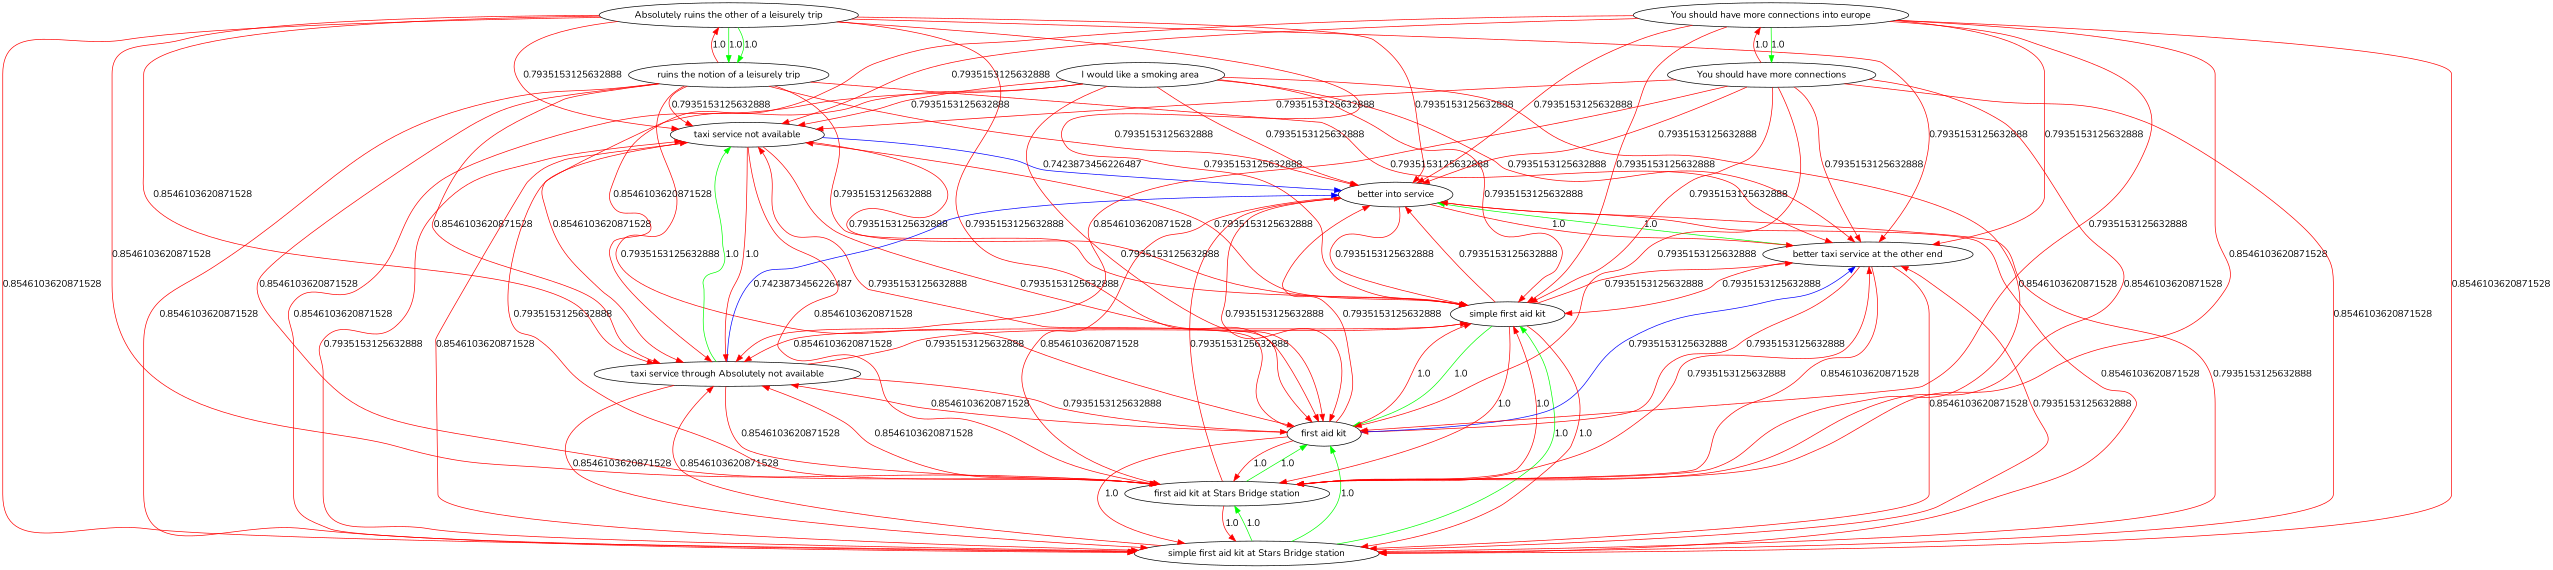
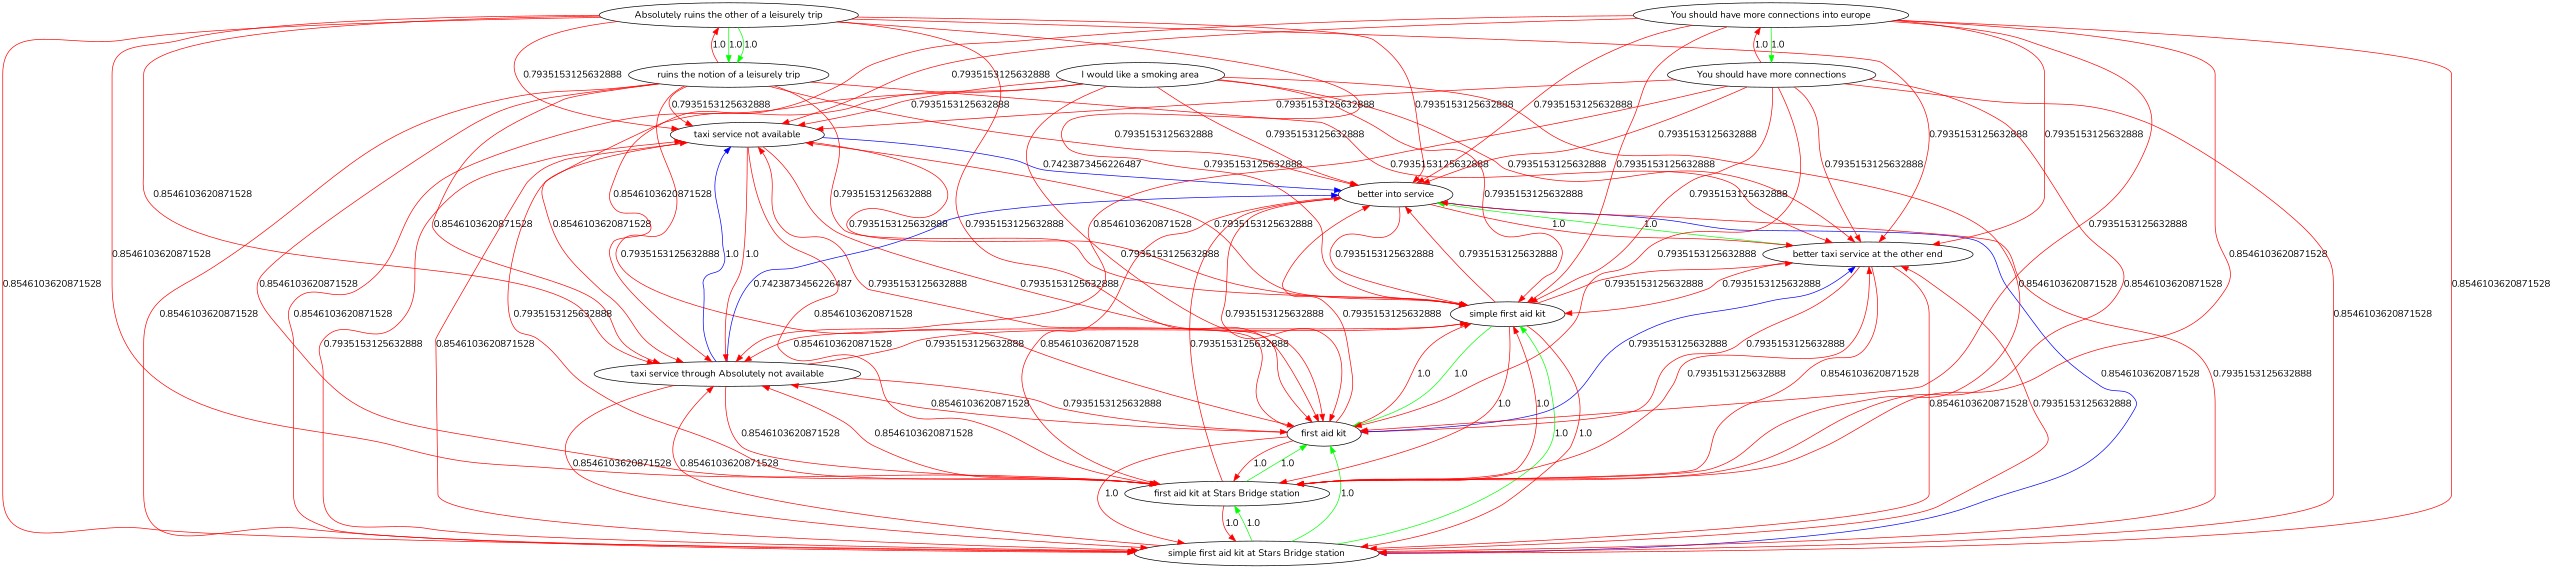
edge "taxi service through Absolutely not available" -> "taxi service not available": color green -> blue
edge "better into service" -> "simple first aid kit at Stars Bridge station": color red -> blue
